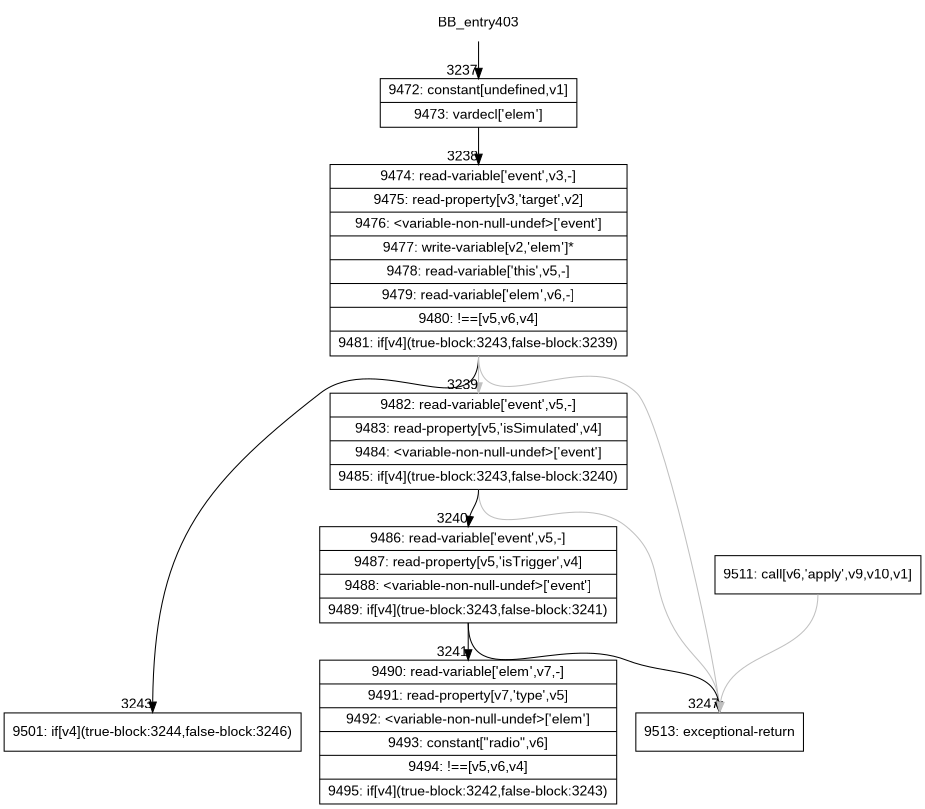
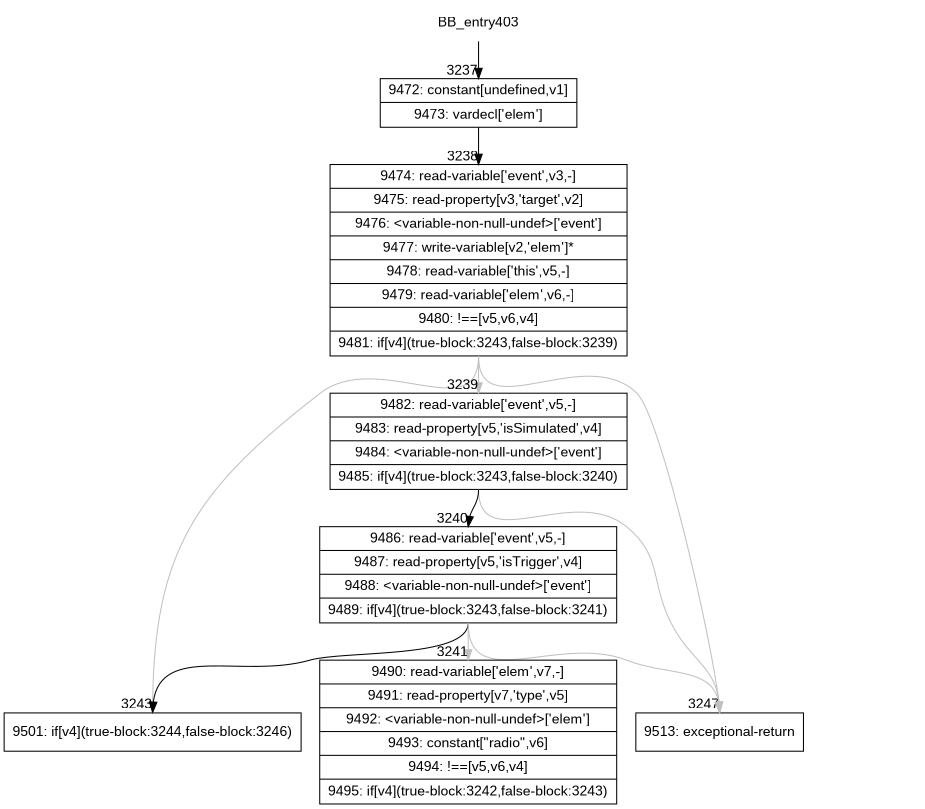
edge "9474: read-variable['event',v3,-]" -> "9501: if[v4](true-block:3244,false-block:3246)": color black -> gray
node "9511: call[v6,'apply',v9,v10,v1]": removed
edge "9486: read-variable['event',v5,-]" -> "9490: read-variable['elem',v7,-]": color black -> gray
edge "9486: read-variable['event',v5,-]" -> "9513: exceptional-return": color black -> gray
edge "9486: read-variable['event',v5,-]" -> "9501: if[v4](true-block:3244,false-block:3246)": added
